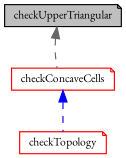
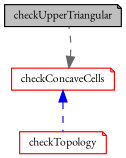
edge "checkConcaveCells" -> "checkUpperTriangular": reversed
